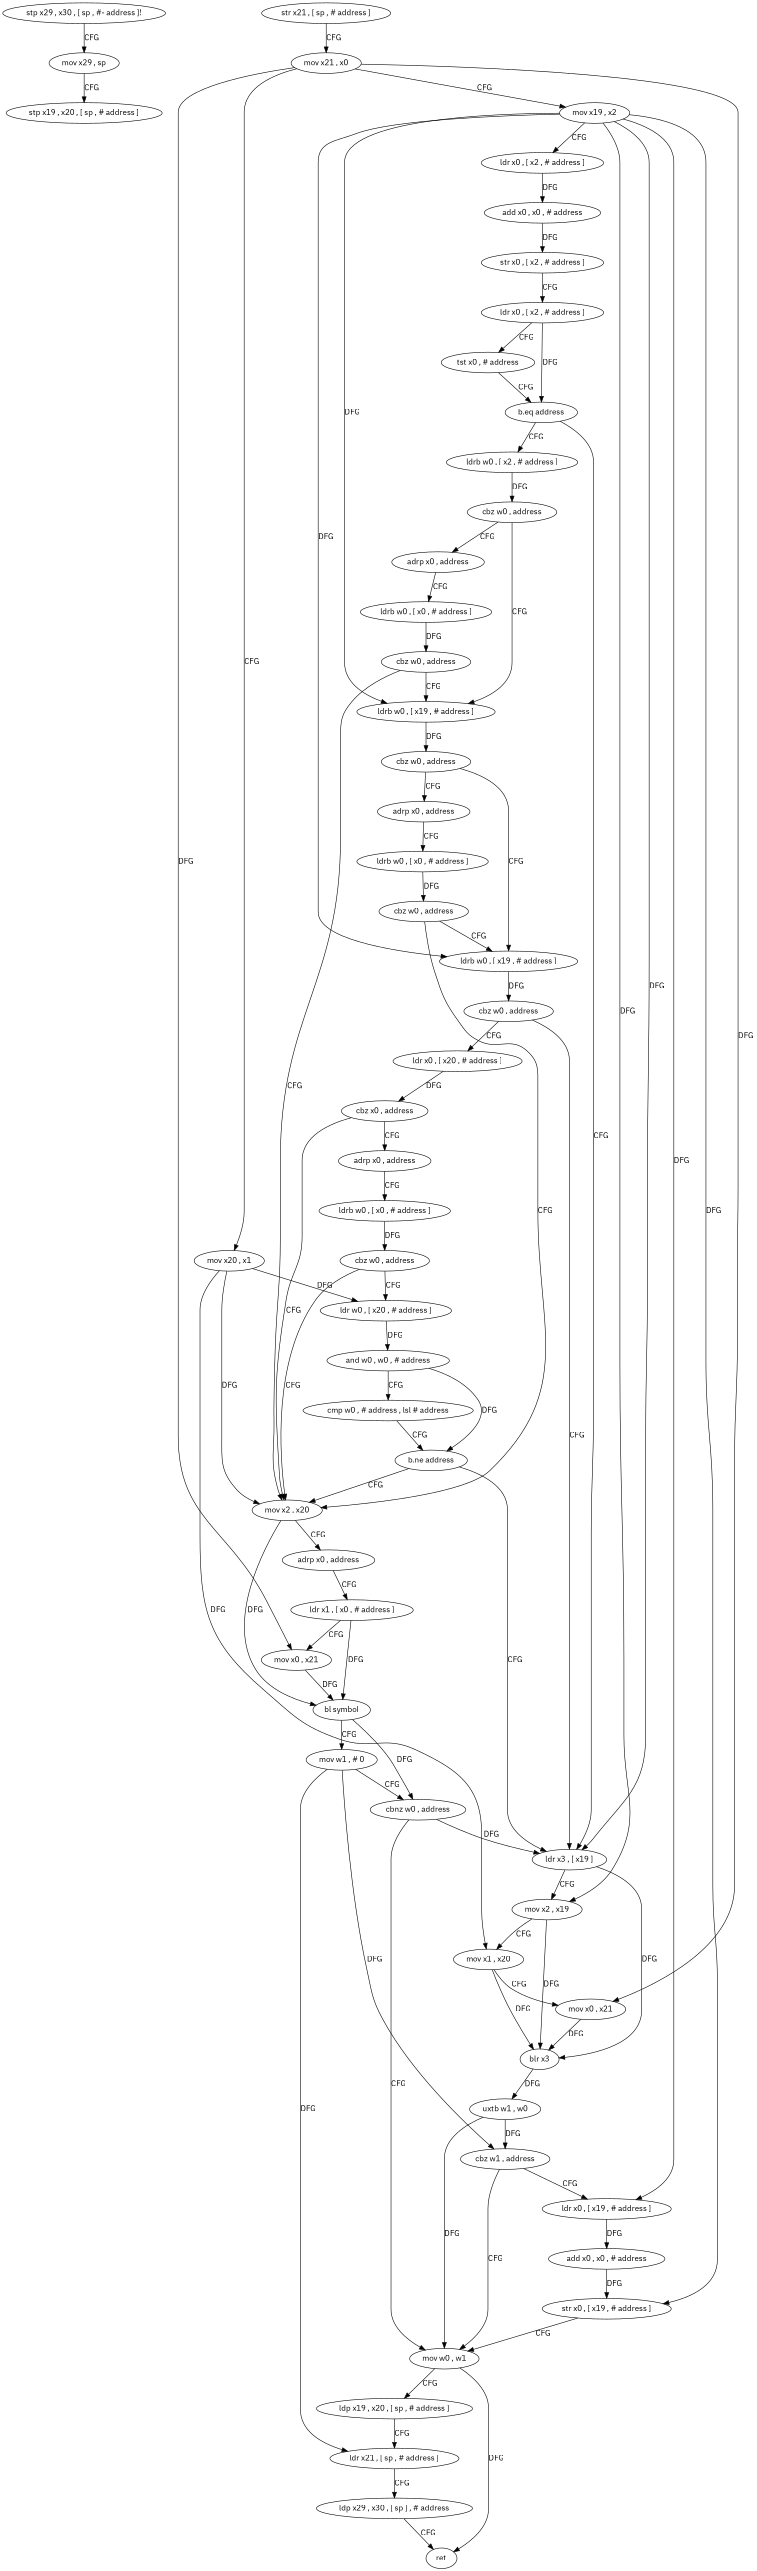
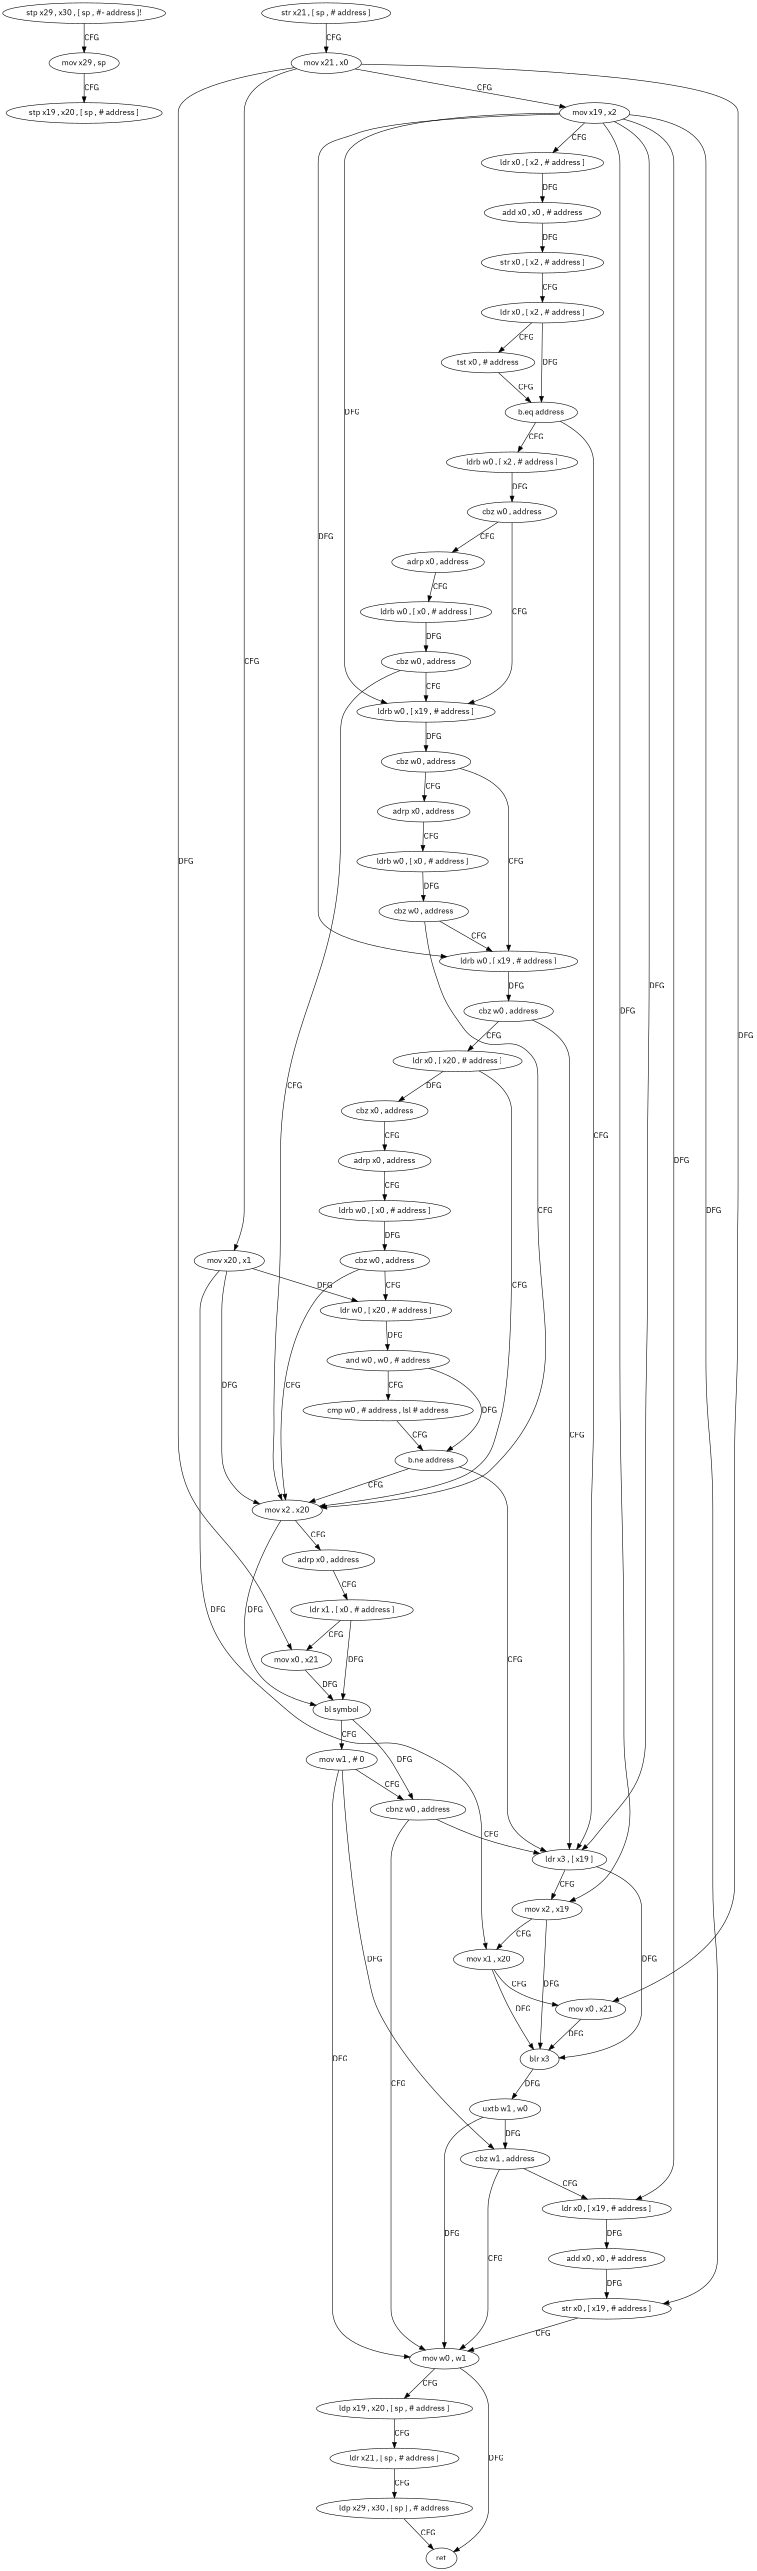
edge "cbz x0 , address" -> "mov x2 , x20": now "ldr x0 , [ x20 , # address ]" -> "mov x2 , x20"
edge "cbnz w0 , address" -> "ldr x3 , [ x19 ]": label "DFG" -> "CFG"
edge "mov w1 , # 0" -> "ldr x21 , [ sp , # address ]": now "mov w1 , # 0" -> "mov w0 , w1"
